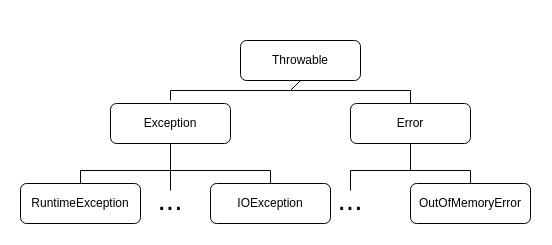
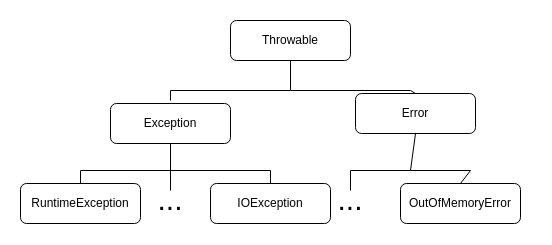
node "Throwable": moved (301, 61) -> (291, 41)
node "Error": moved (411, 124) -> (416, 114)
node "OutOfMemoryError": moved (471, 204) -> (461, 204)
